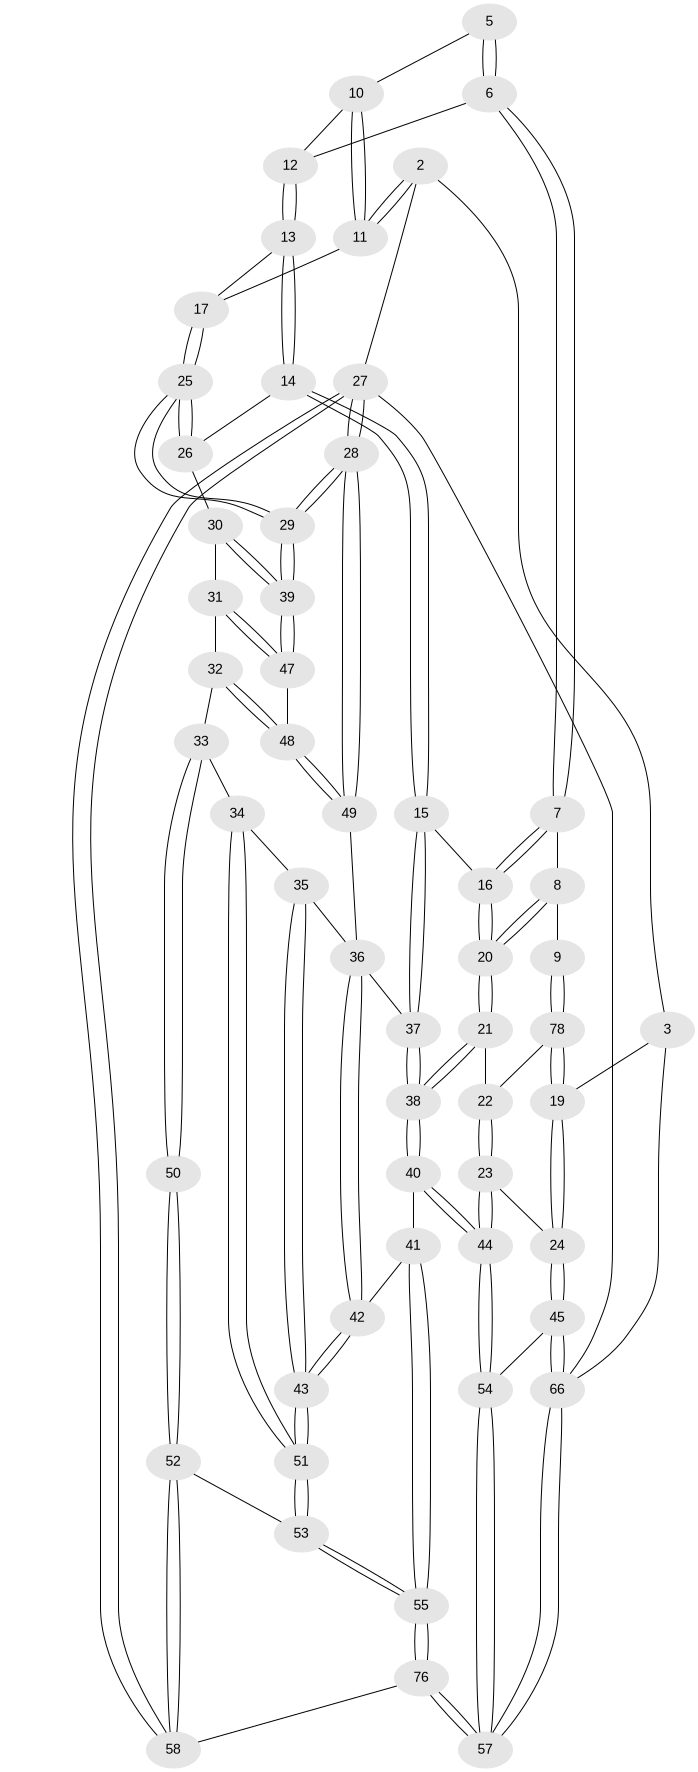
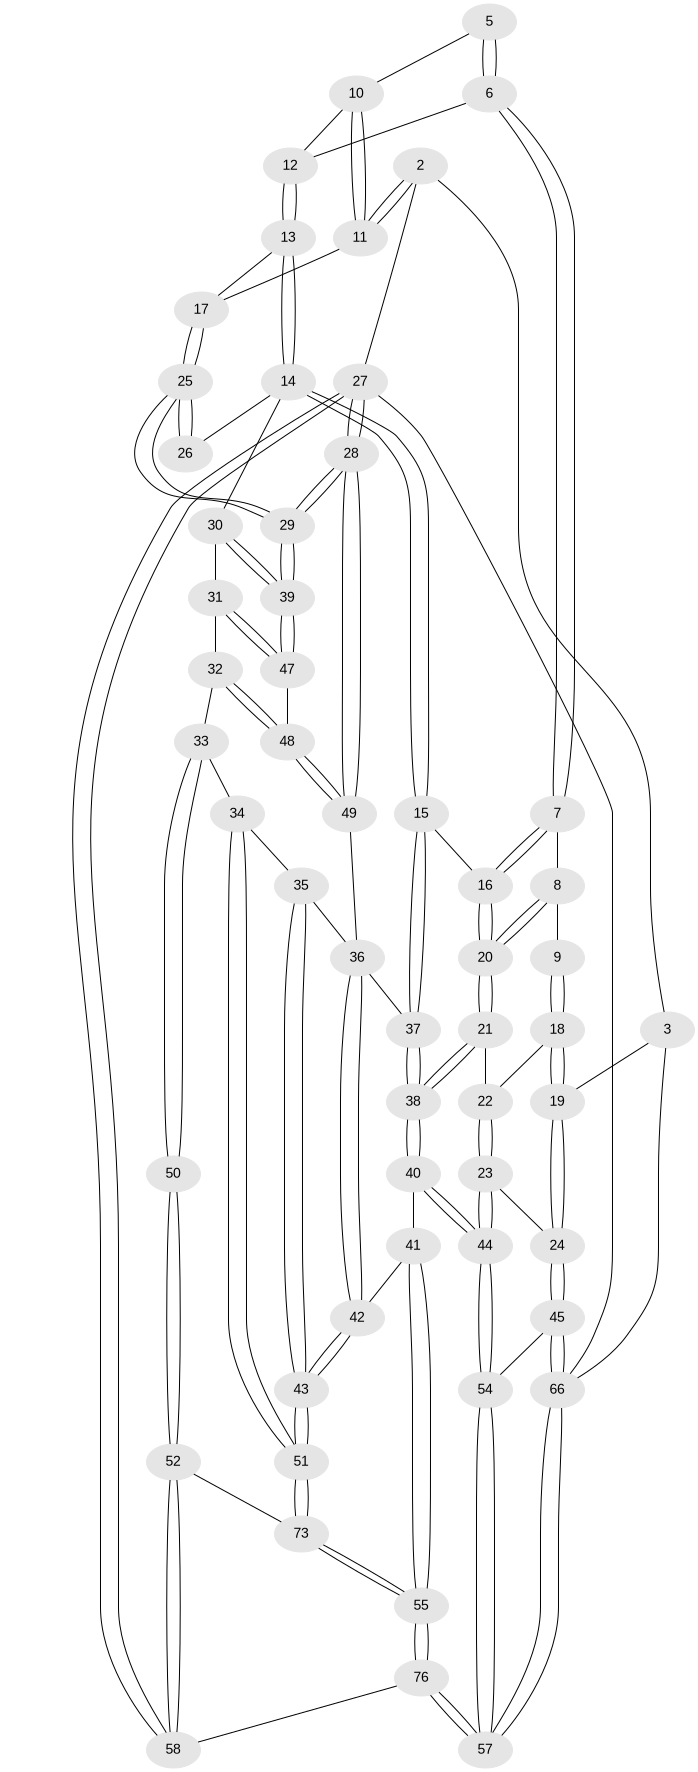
edge "26" -- "30": now "14" -- "30"
node "78": label "78" -> "18"
node "53": label "53" -> "73"
